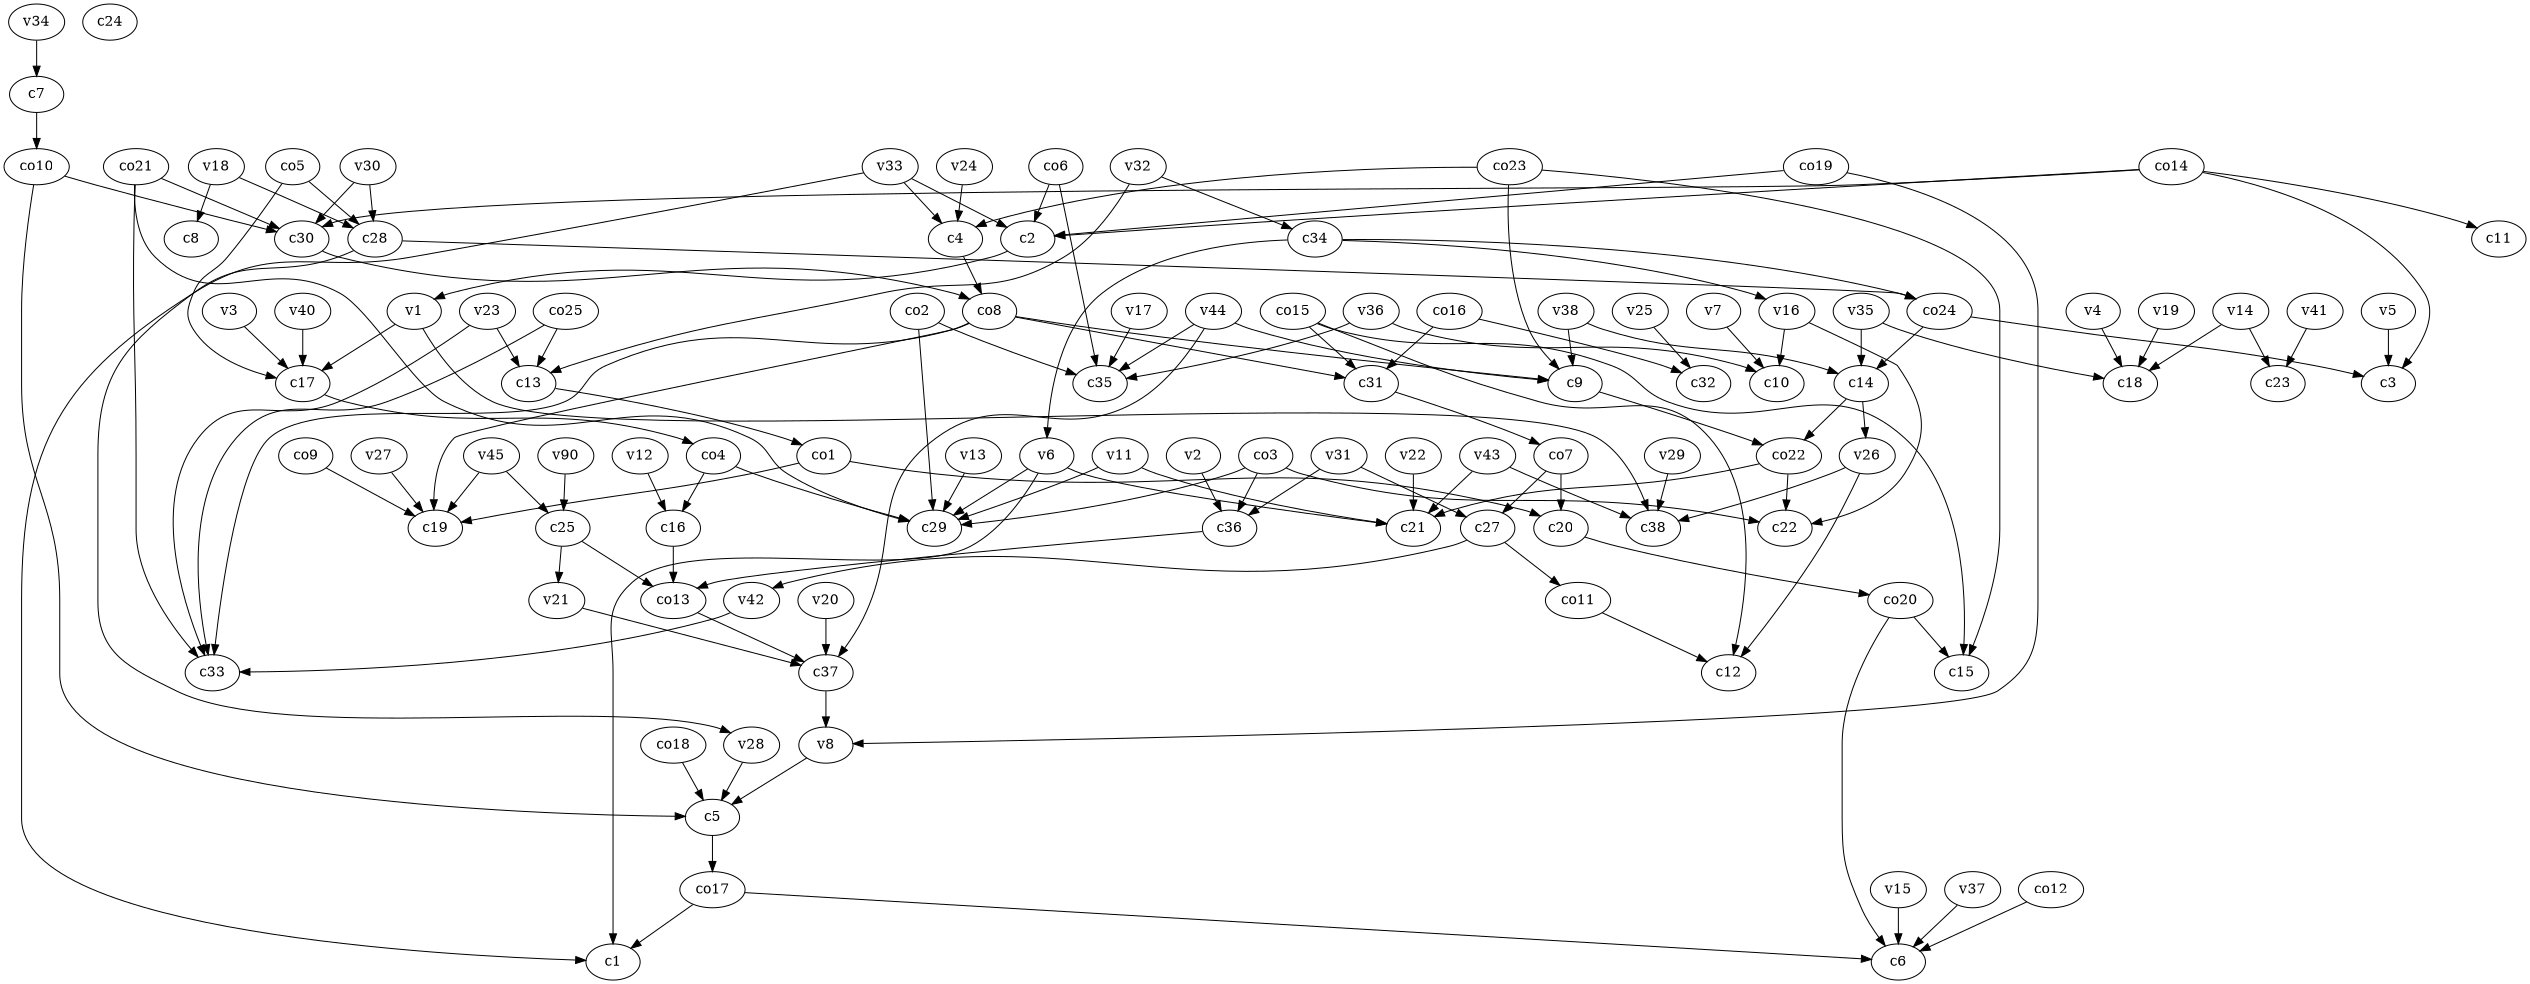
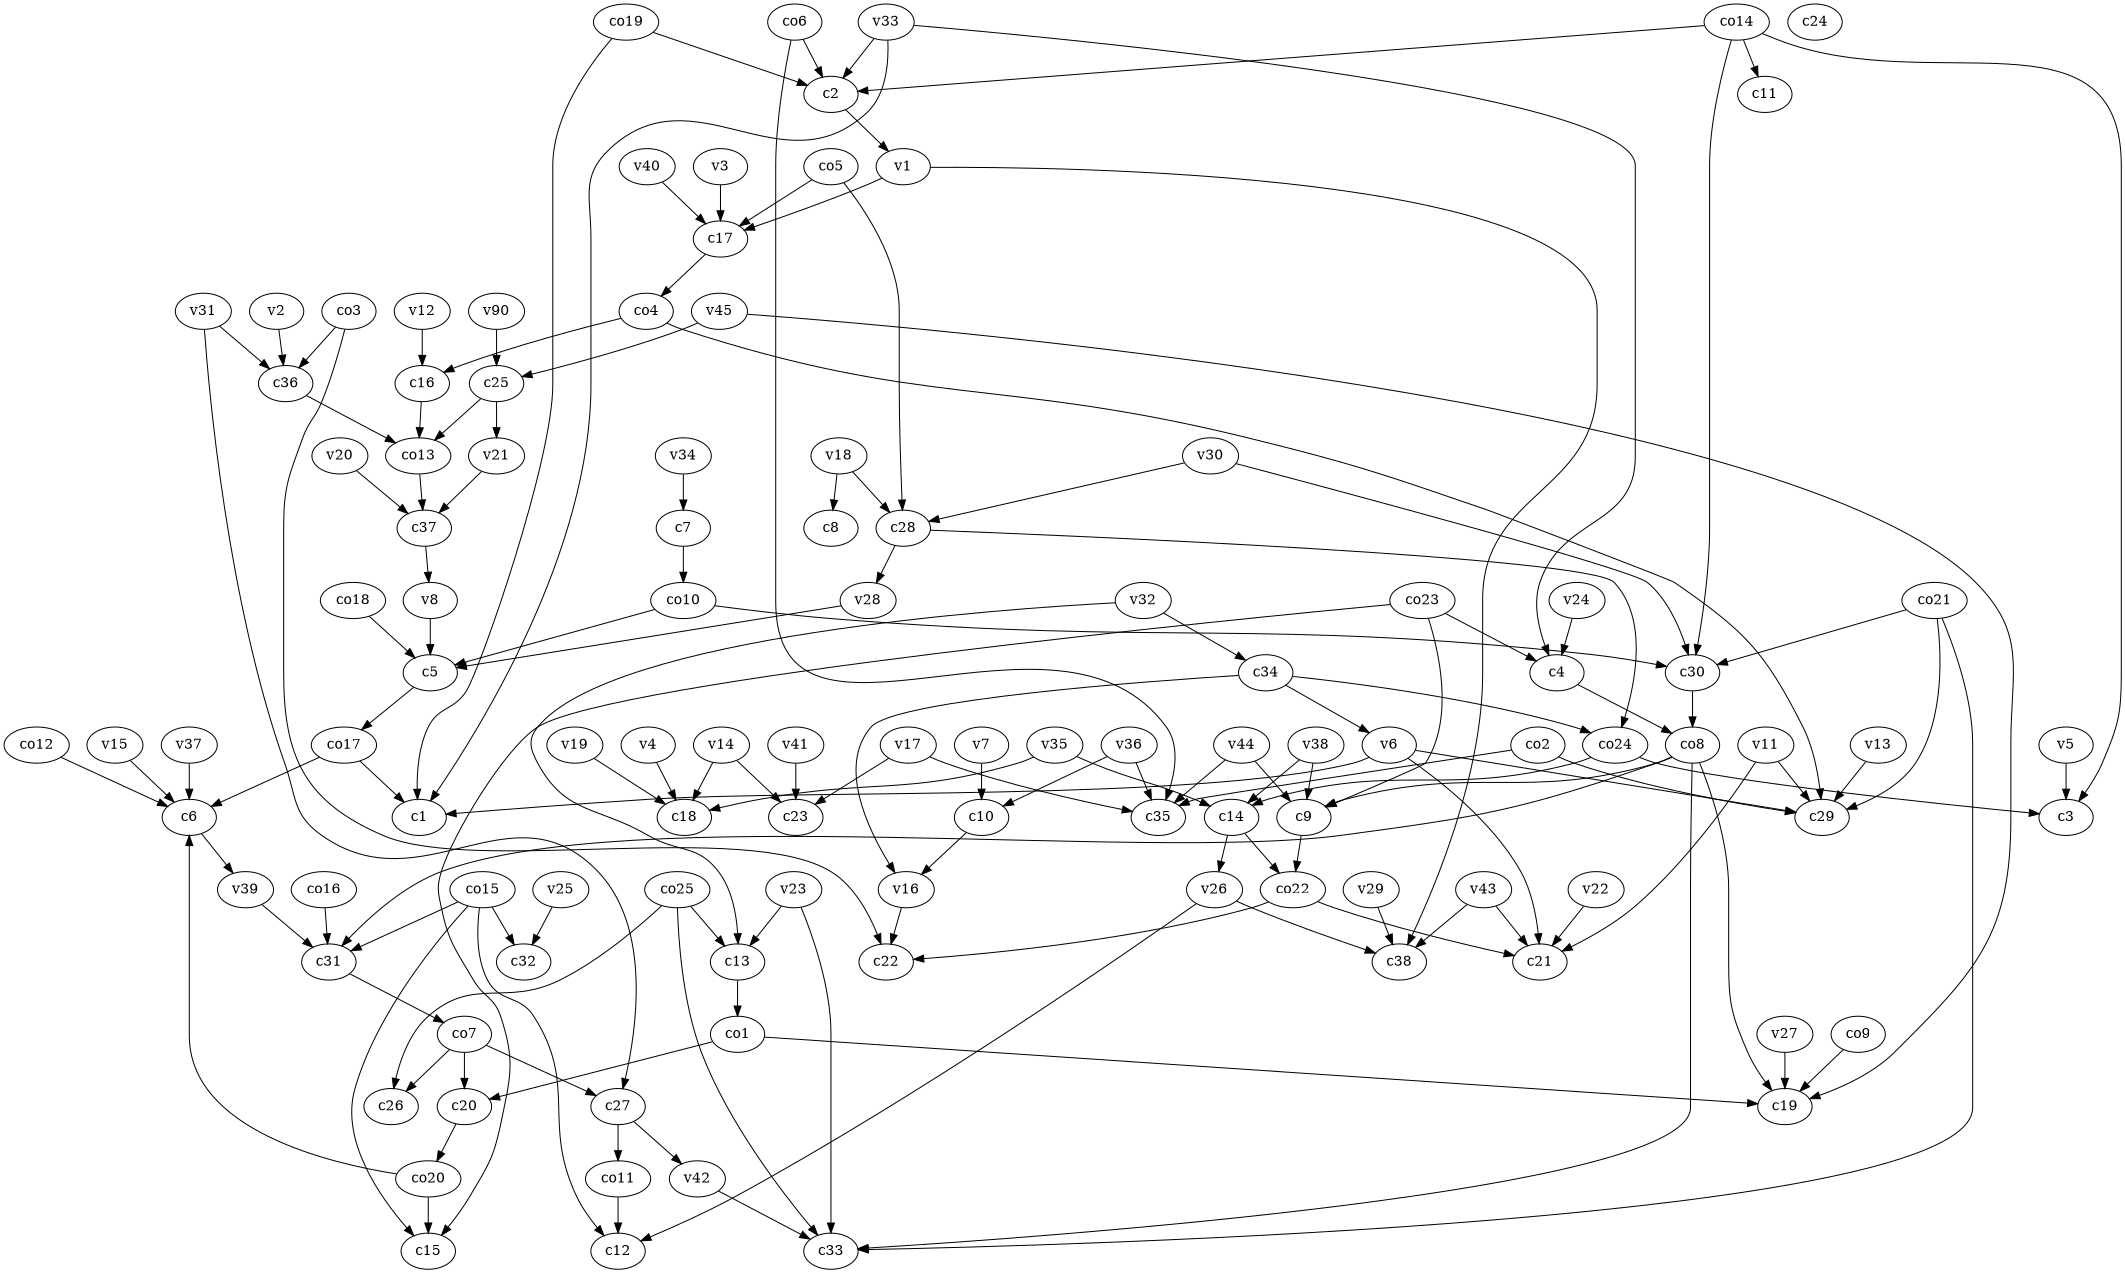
edge "co16" -> "c32": now "co15" -> "c32"
edge "v16" -> "c10": reversed
edge "v44" -> "c37": removed
edge "co3" -> "c29": removed
edge "co19" -> "v8": now "co19" -> "c1"
edge "v17" -> "c23": added
node "v39": added
node "c26": added
